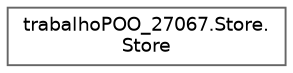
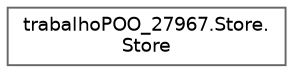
node "trabalhoPOO_27067.Store. Store": label "trabalhoPOO_27067.Store. Store" -> "trabalhoPOO_27967.Store. Store"
